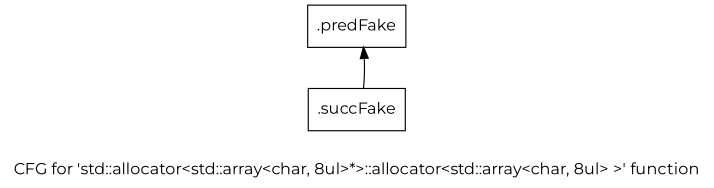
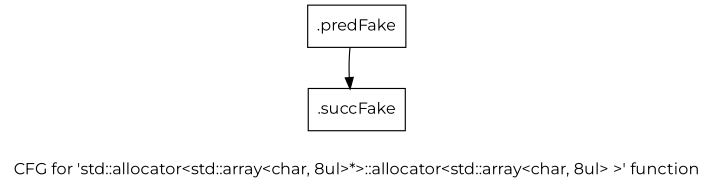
edge ".succFake" -> ".predFake": reversed
